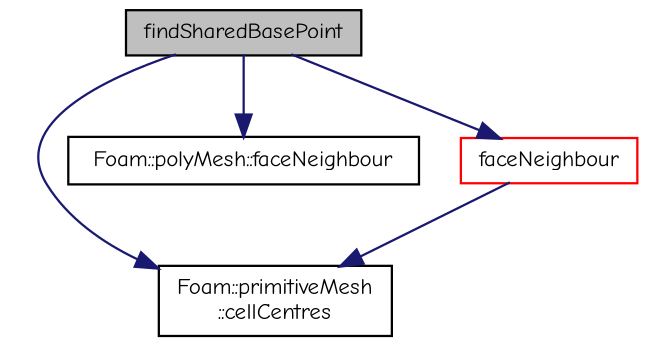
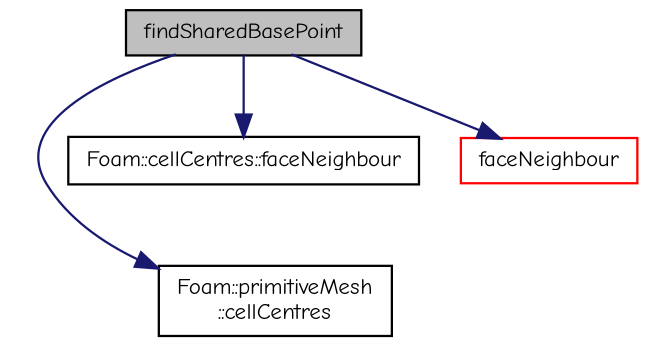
node "Foam::polyMesh::faceNeighbour": label "Foam::polyMesh::faceNeighbour" -> "Foam::cellCentres::faceNeighbour"
edge "faceNeighbour" -> "Foam::primitiveMesh ::cellCentres": removed
